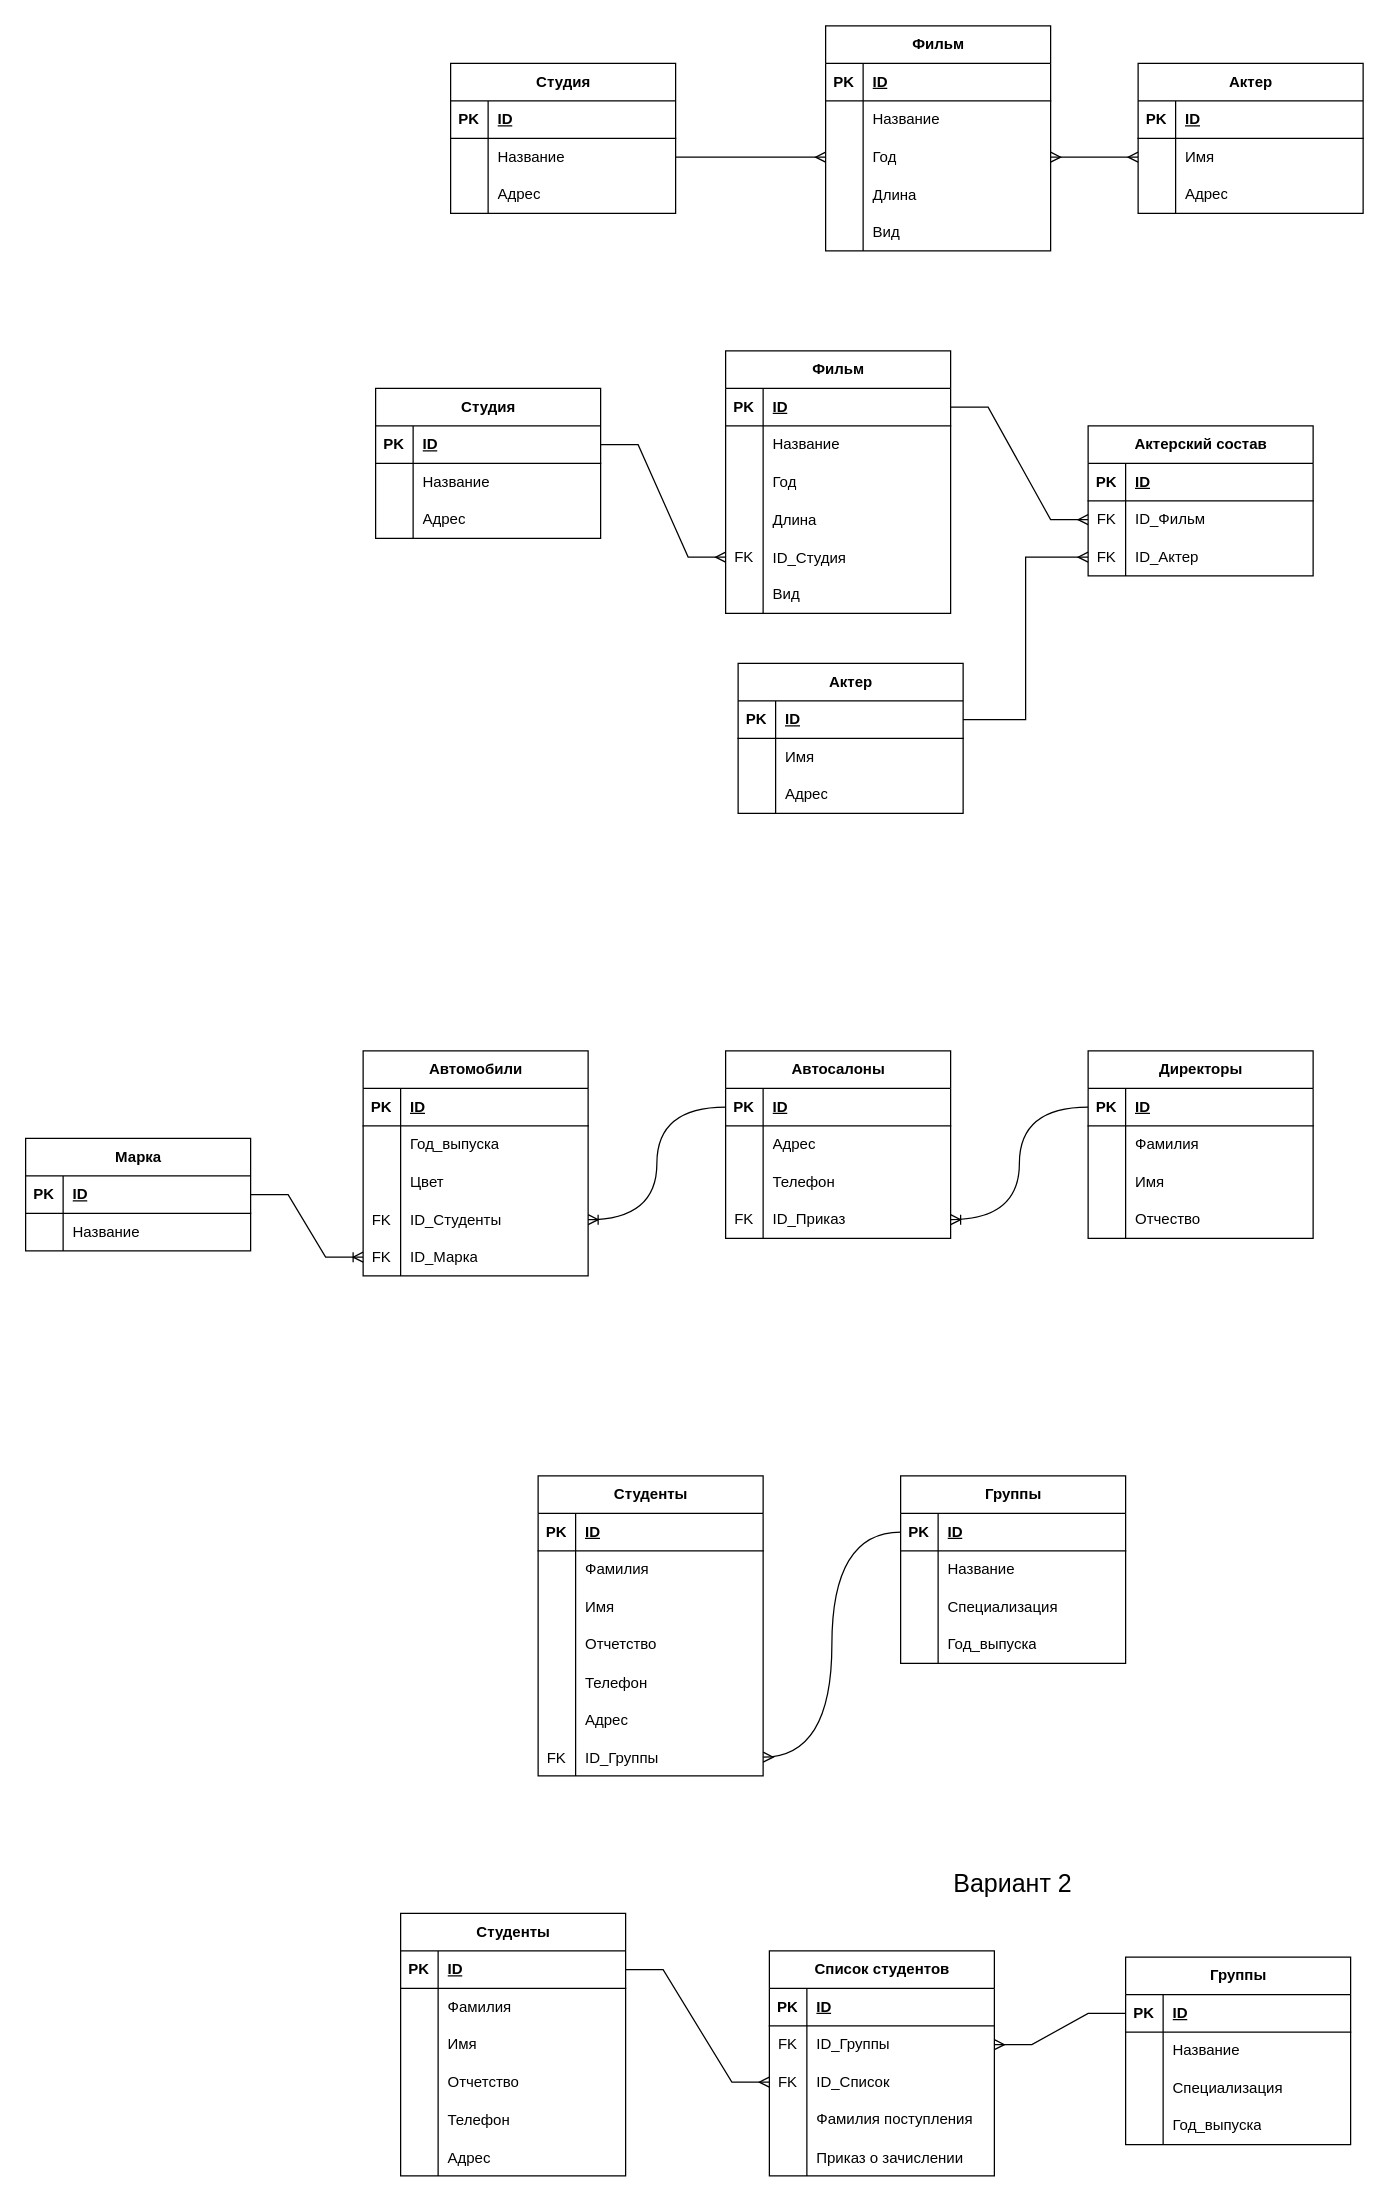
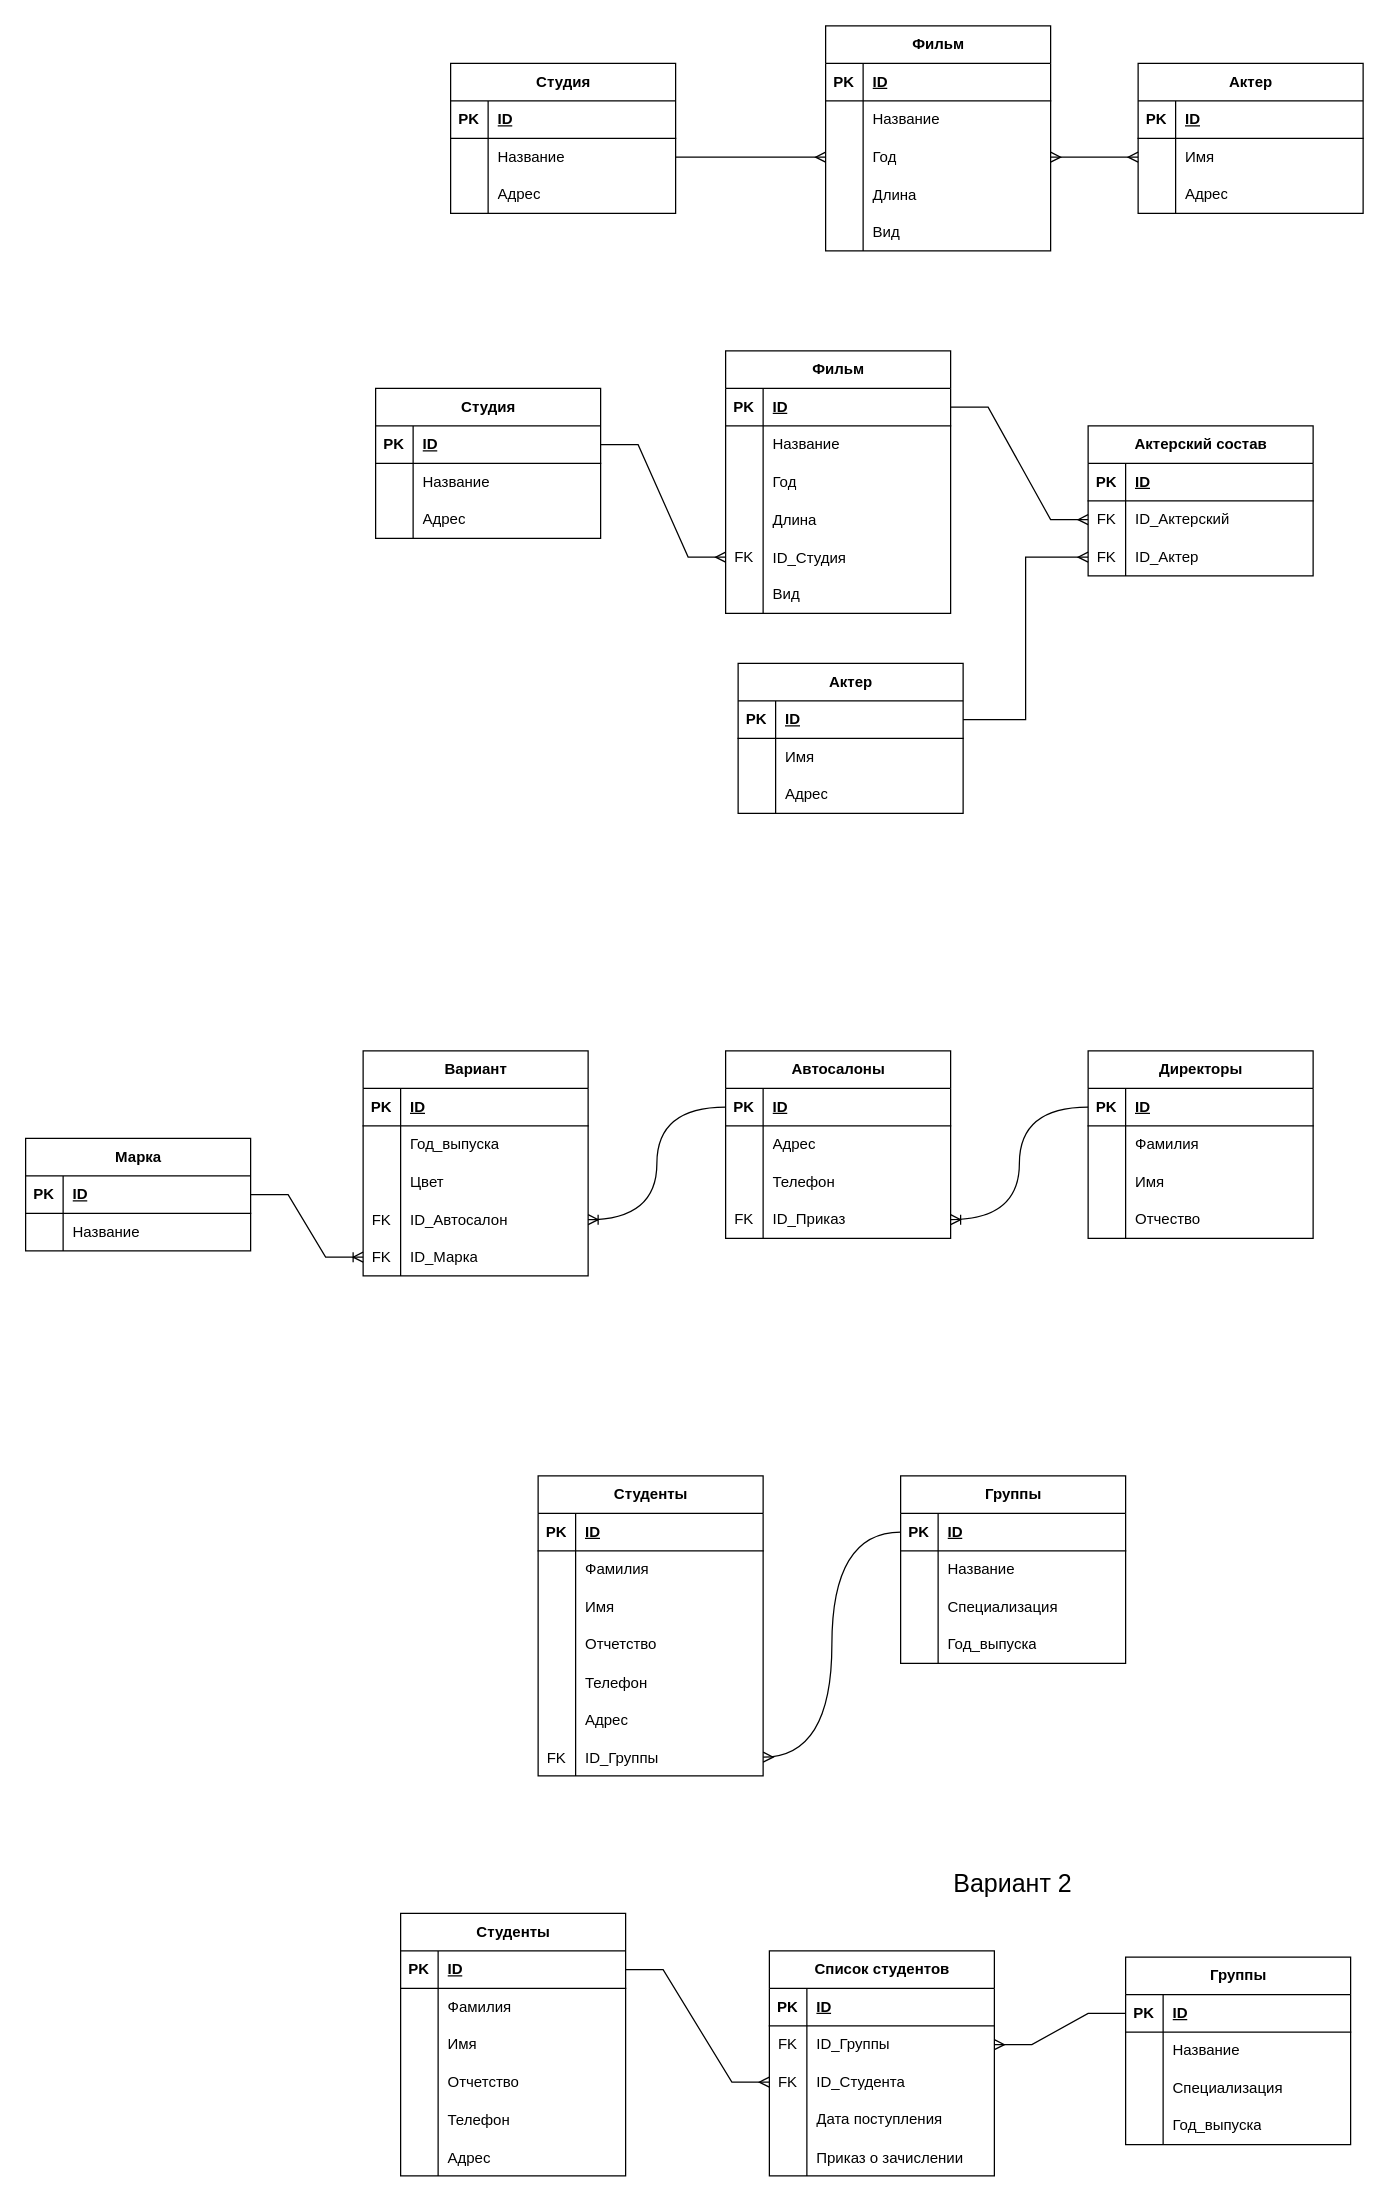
node "ID_Фильм": label "ID_Фильм" -> "ID_Актерский"
node "Автомобили": label "Автомобили" -> "Вариант"
node "ID_Студенты": label "ID_Студенты" -> "ID_Автосалон"
node "ID_Список": label "ID_Список" -> "ID_Студента"
node "Фамилия поступления": label "Фамилия поступления" -> "Дата поступления"
